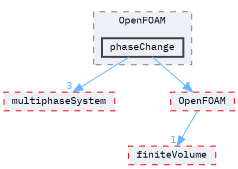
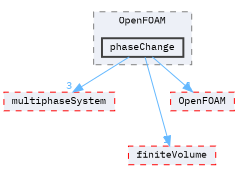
edge "OpenFOAM" -> "finiteVolume": now "phaseChange" -> "finiteVolume"
